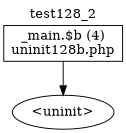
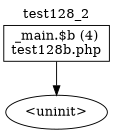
node "_main.$b (4) uninit128b.php": label "_main.$b (4) uninit128b.php" -> "_main.$b (4) test128b.php"
